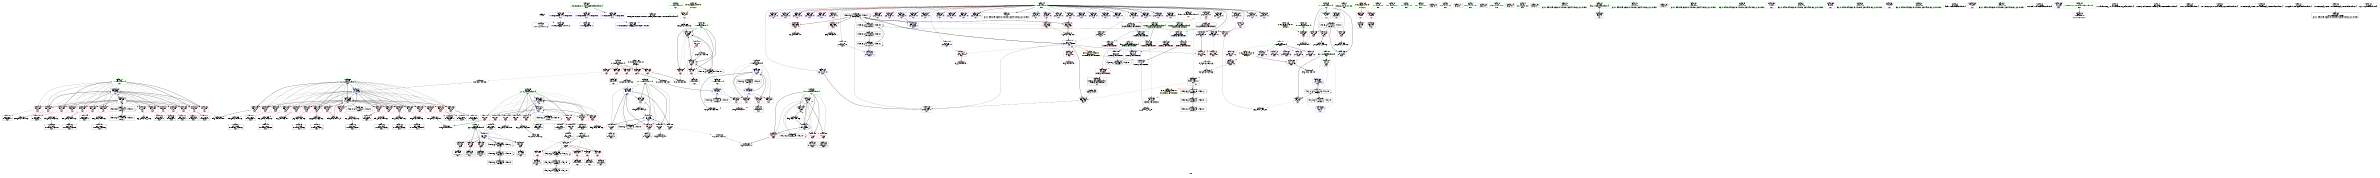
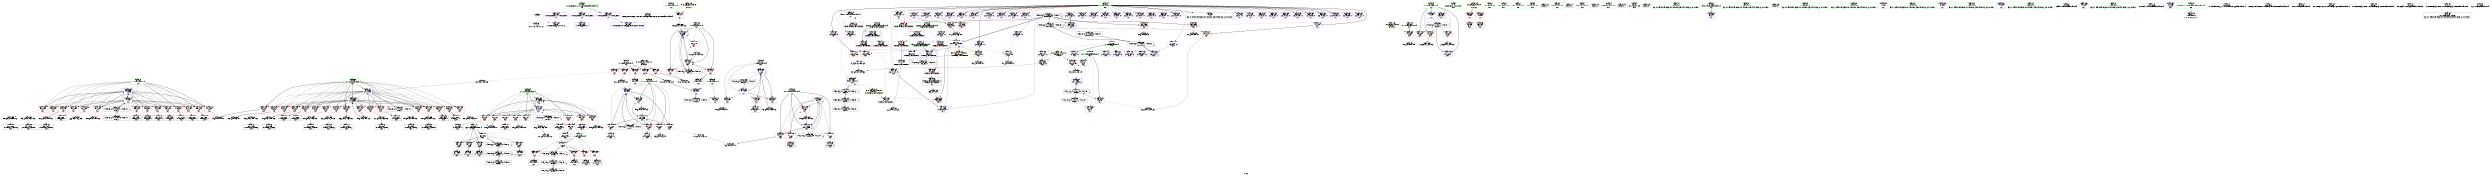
node "NodeID: 126": added
edge "NodeID: 397" -> "NodeID: 274": added
